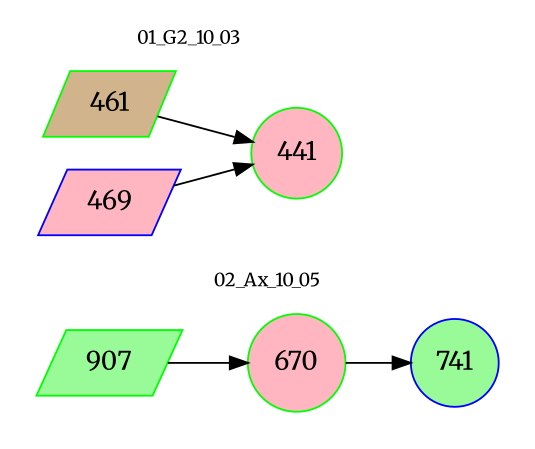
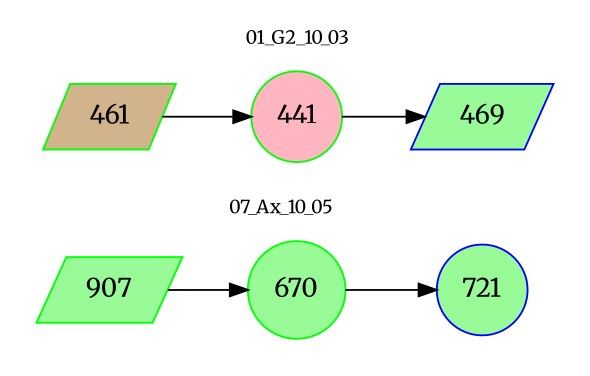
edge "469" -> "441": reversed
node "469": fillcolor lightpink -> palegreen
cluster "02_Ax_10_05": label "02_Ax_10_05" -> "07_Ax_10_05"
node "670": fillcolor lightpink -> palegreen
node "741": label "741" -> "721"
